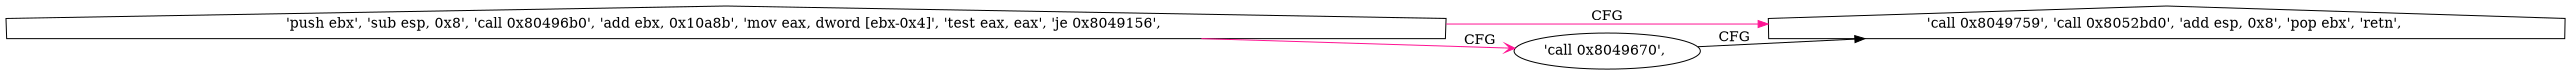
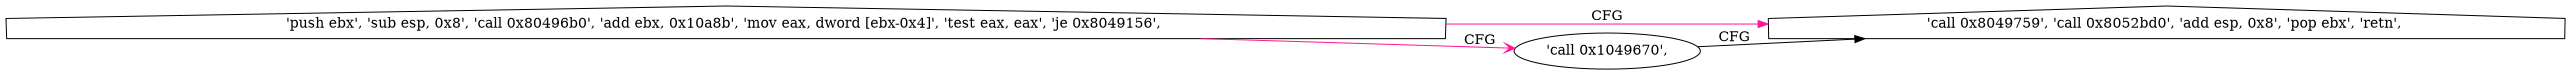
node "'call 0x8049670',": label "'call 0x8049670'," -> "'call 0x1049670',"
